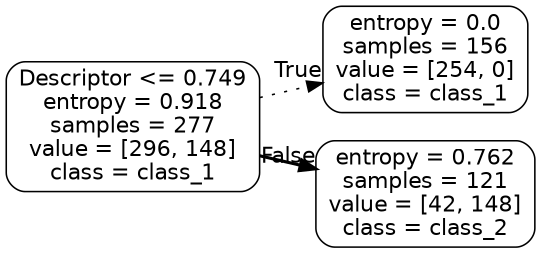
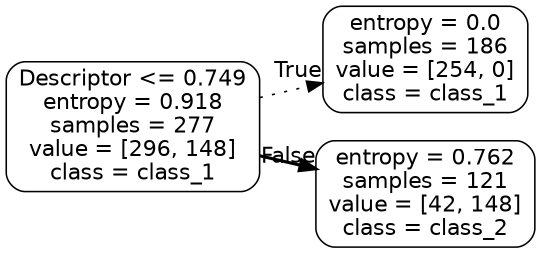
node "entropy = 0.0 samples = 156 value = [254, 0] class = class_1": label "entropy = 0.0 samples = 156 value = [254, 0] class = class_1" -> "entropy = 0.0 samples = 186 value = [254, 0] class = class_1"
